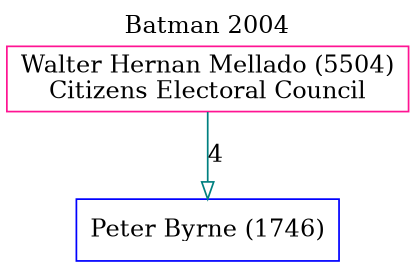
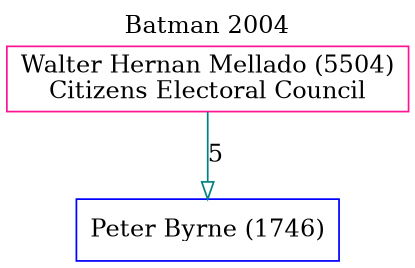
edge "Walter Hernan Mellado (5504) Citizens Electoral Council" -> "Peter Byrne (1746)": label "4" -> "5"
